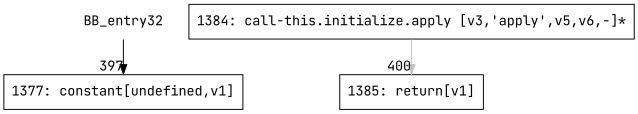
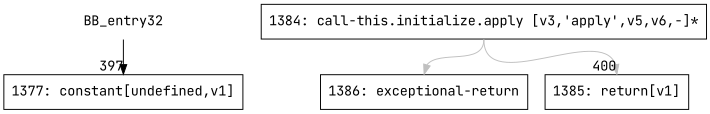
node "1386: exceptional-return": added
